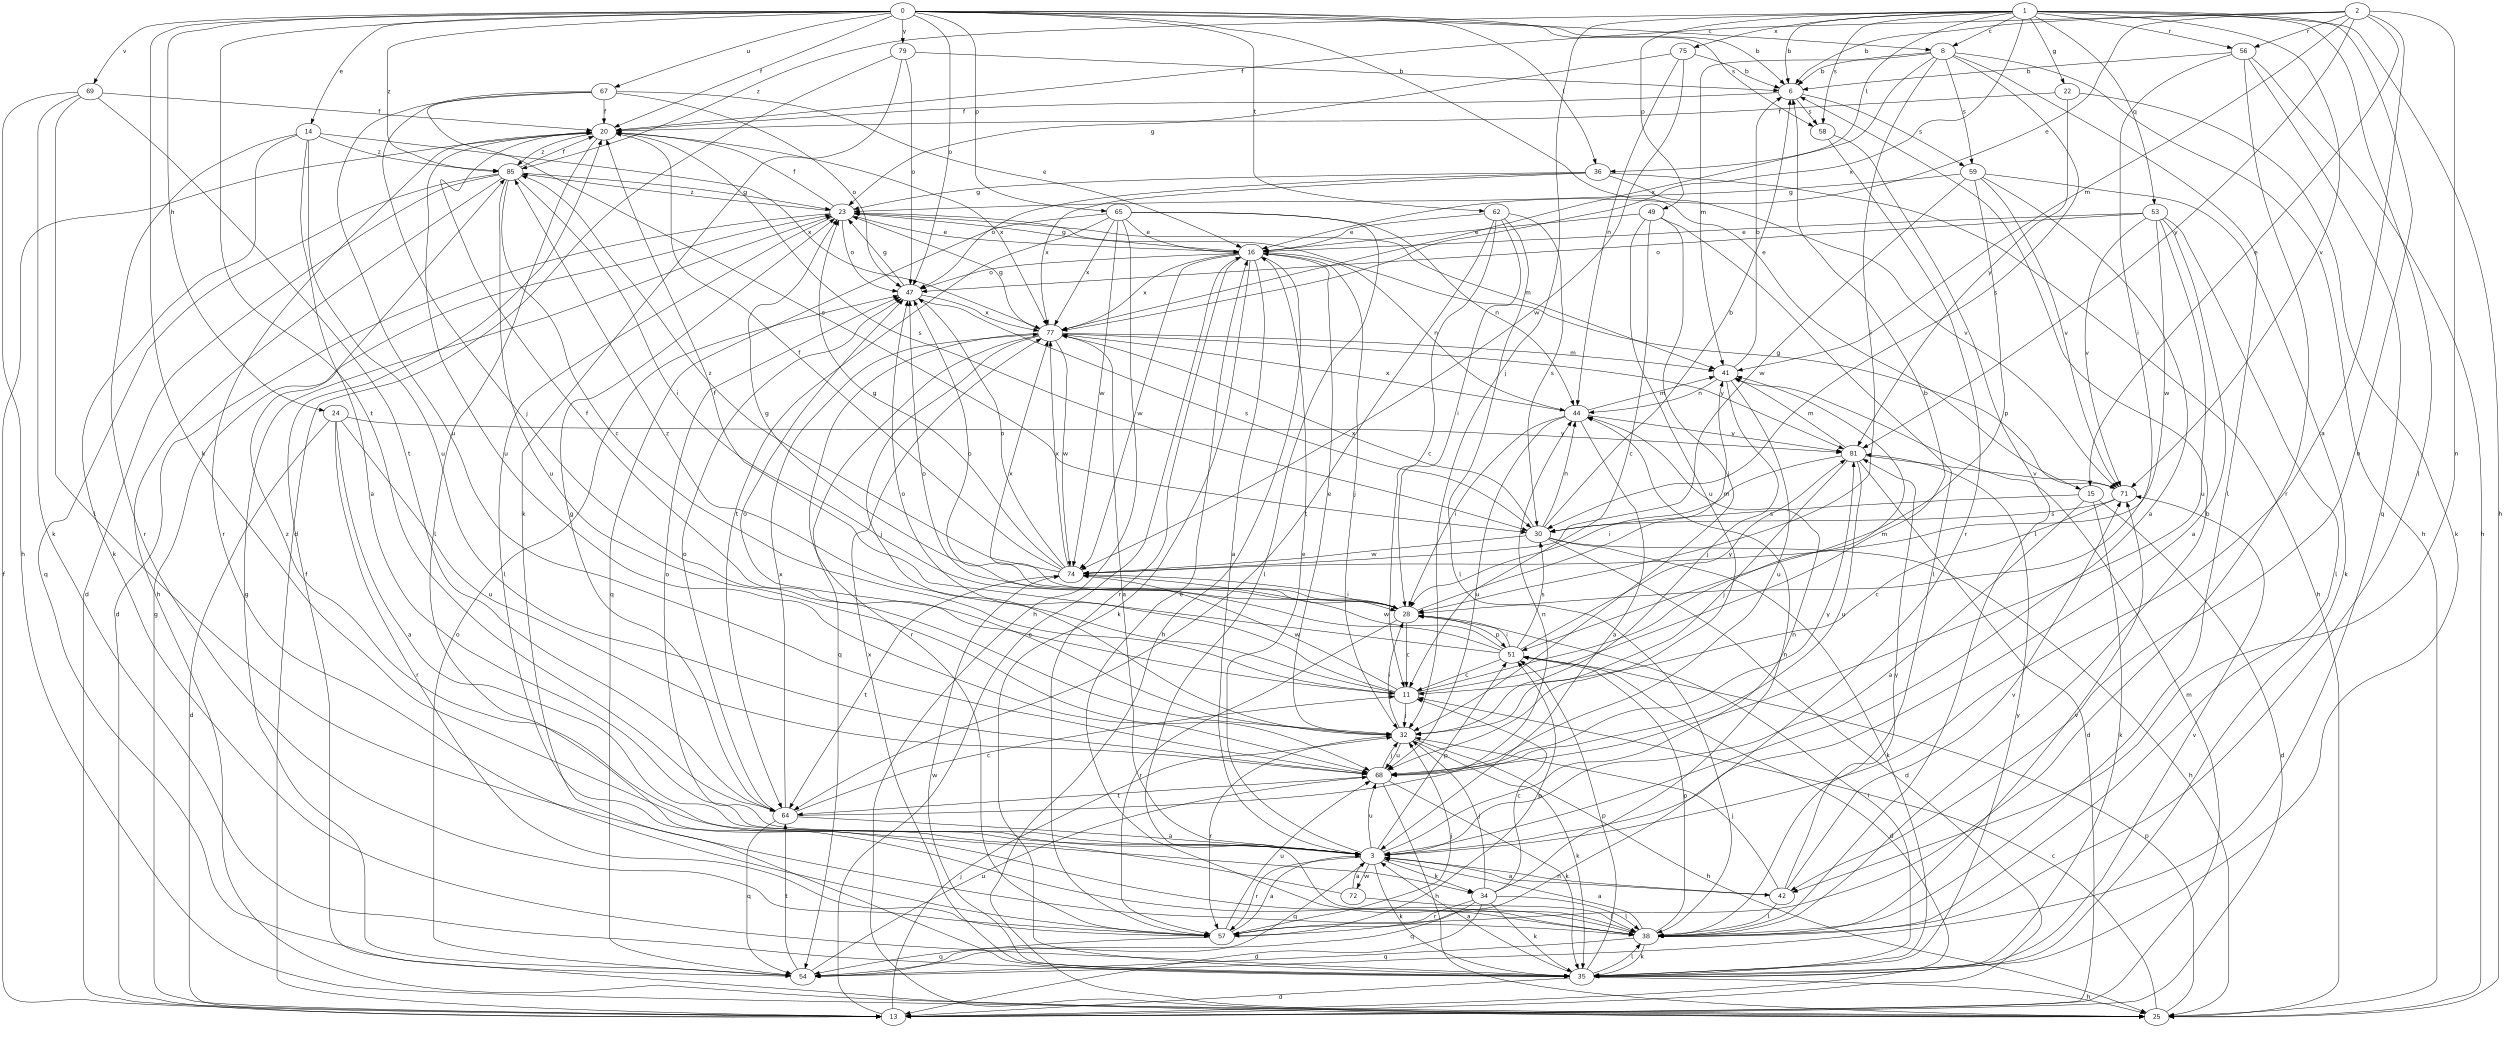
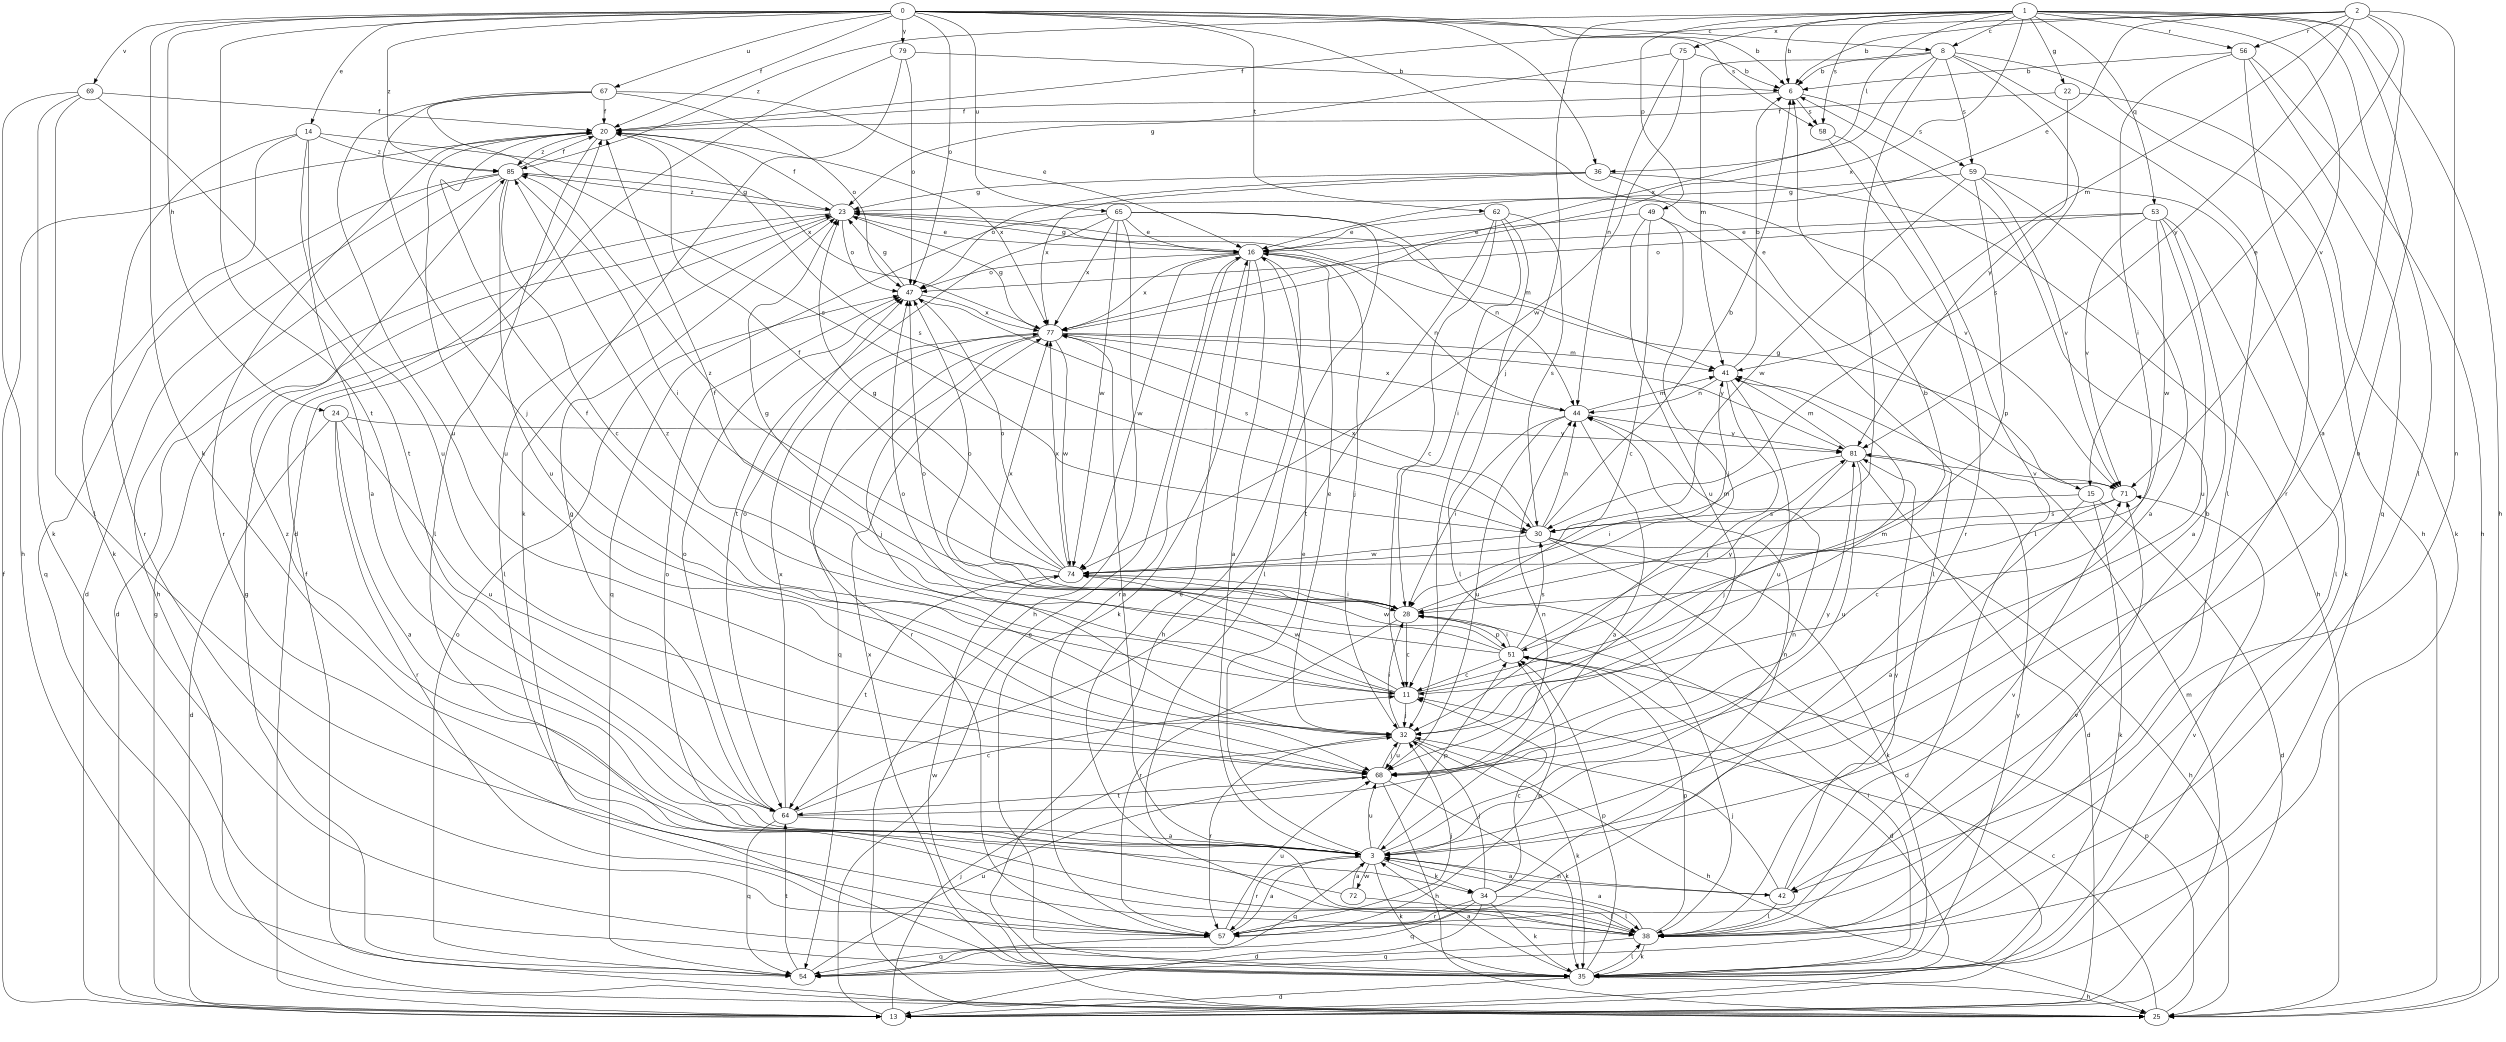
edge "0" -> "65": label "p" -> "u"
